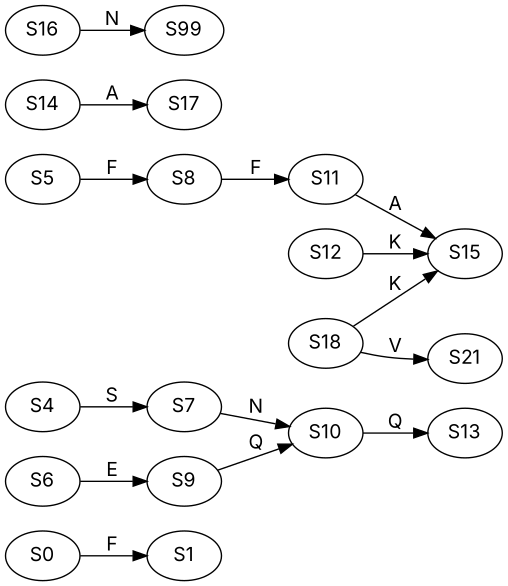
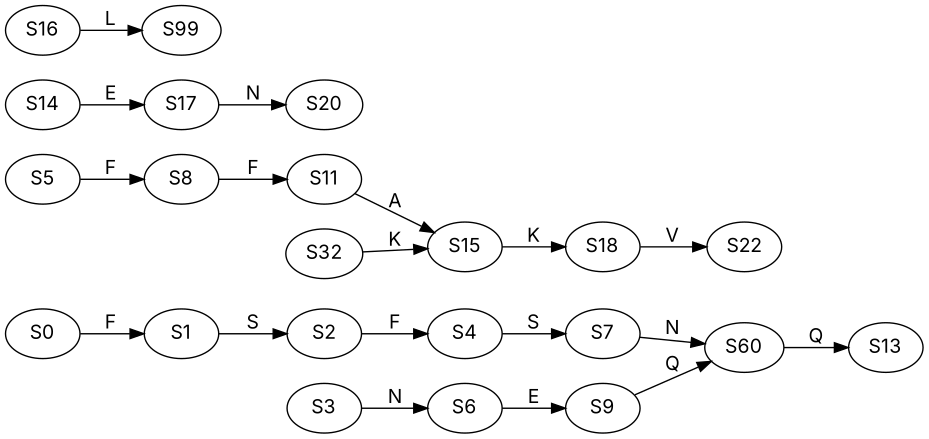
edge "S16" -> "S99": label "N" -> "L"
edge "S14" -> "S17": label "A" -> "E"
node "S20": added
node "S12": label "S12" -> "S32"
edge "S18" -> "S15": reversed
node "S2": added
node "S21": label "S21" -> "S22"
node "S3": added
node "S10": label "S10" -> "S60"
